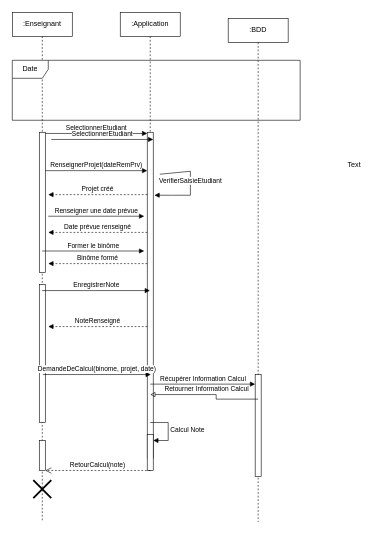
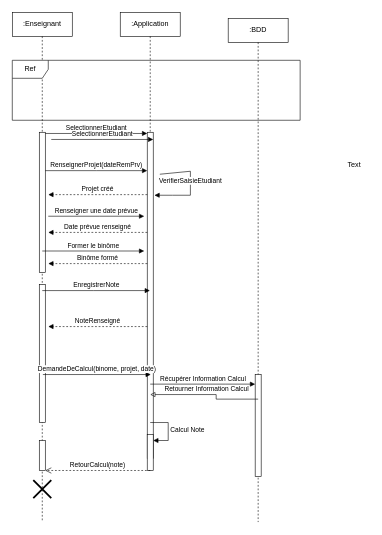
node "Date": label "Date" -> "Ref"
